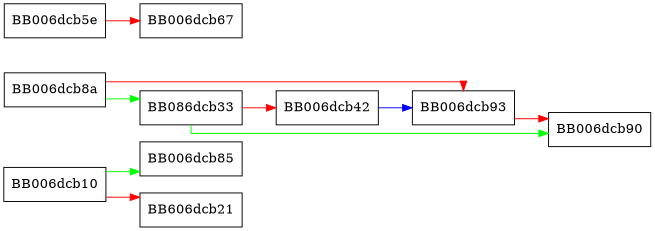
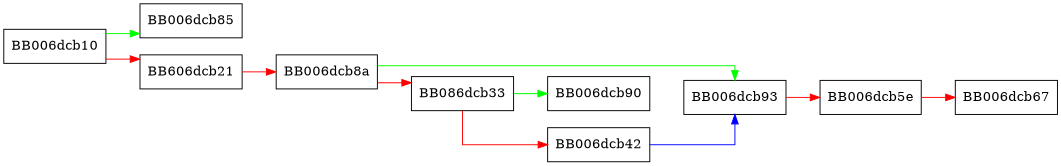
edge "BB606dcb21" -> "BB006dcb8a": added
edge "BB006dcb8a" -> "BB006dcb93": color red -> green
edge "BB006dcb8a" -> "BB086dcb33": color green -> red
edge "BB006dcb93" -> "BB006dcb90": now "BB006dcb93" -> "BB006dcb5e"
